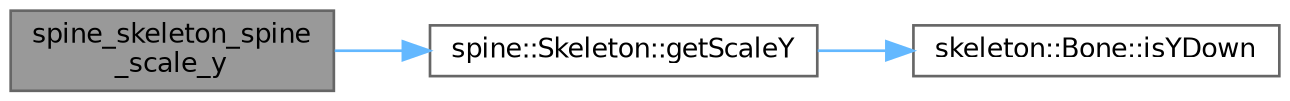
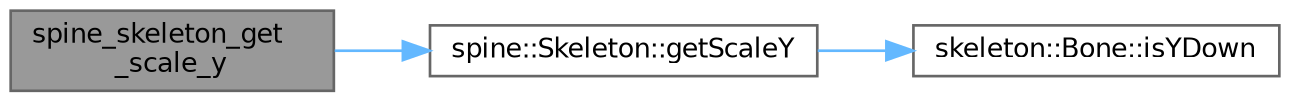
node "spine_skeleton_spine _scale_y": label "spine_skeleton_spine _scale_y" -> "spine_skeleton_get _scale_y"
